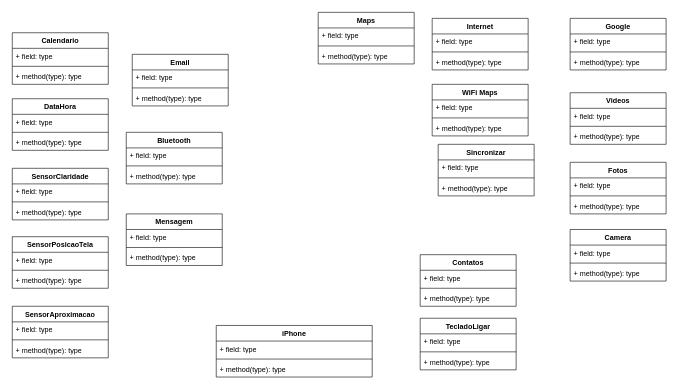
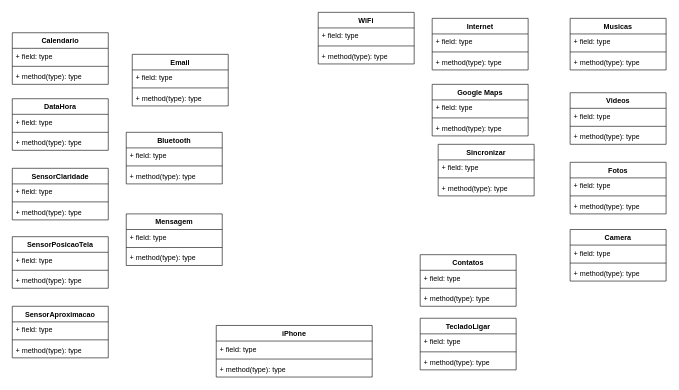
node "Maps": label "Maps" -> "WiFi"
node "Google": label "Google" -> "Musicas"
node "WiFi Maps": label "WiFi Maps" -> "Google Maps"
